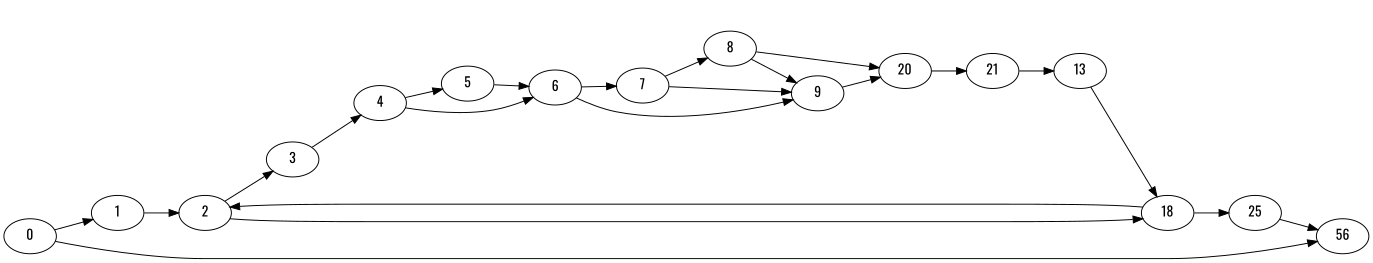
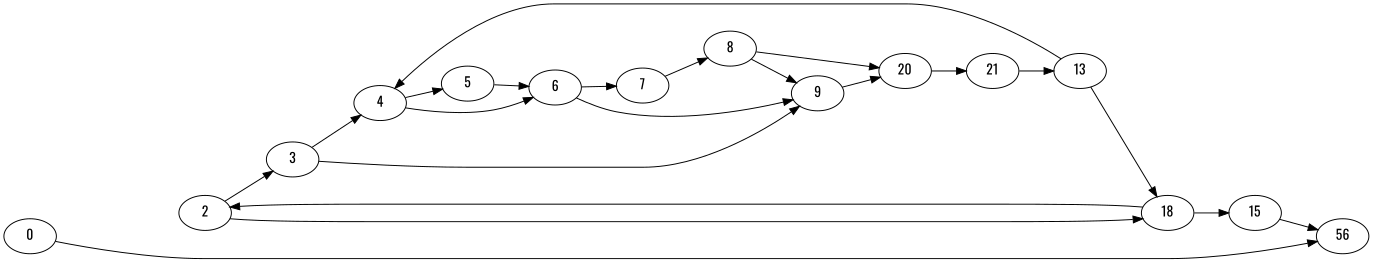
edge "13" -> "4": added
edge "7" -> "9": now "3" -> "9"
node "1": removed
node "25": label "25" -> "15"
